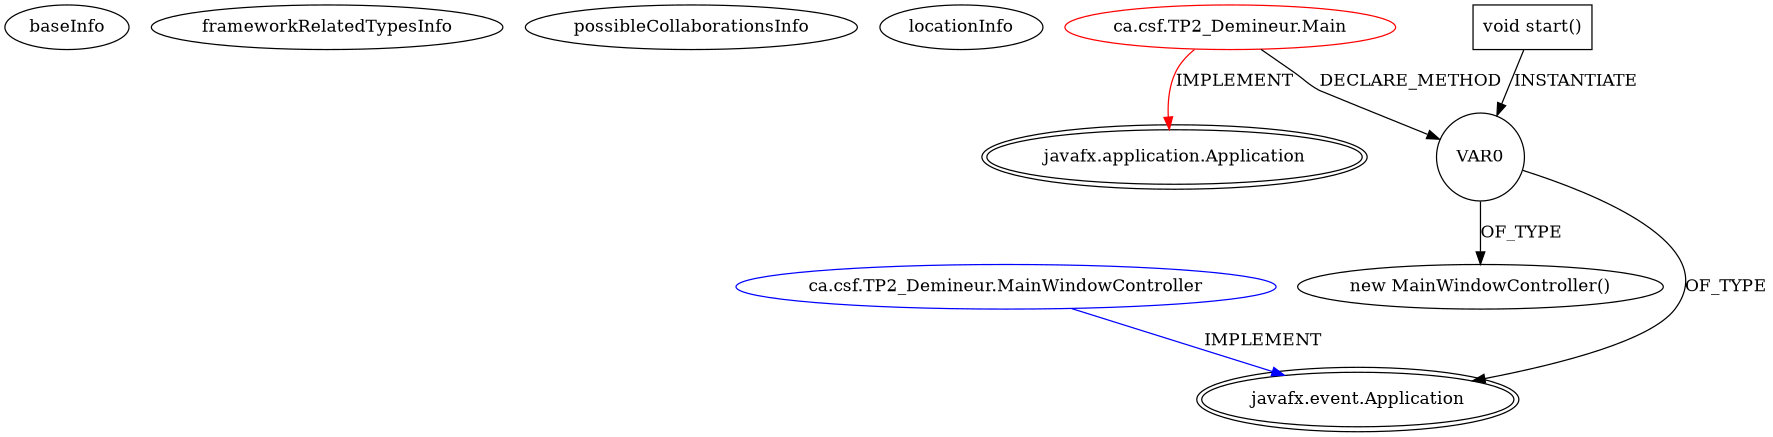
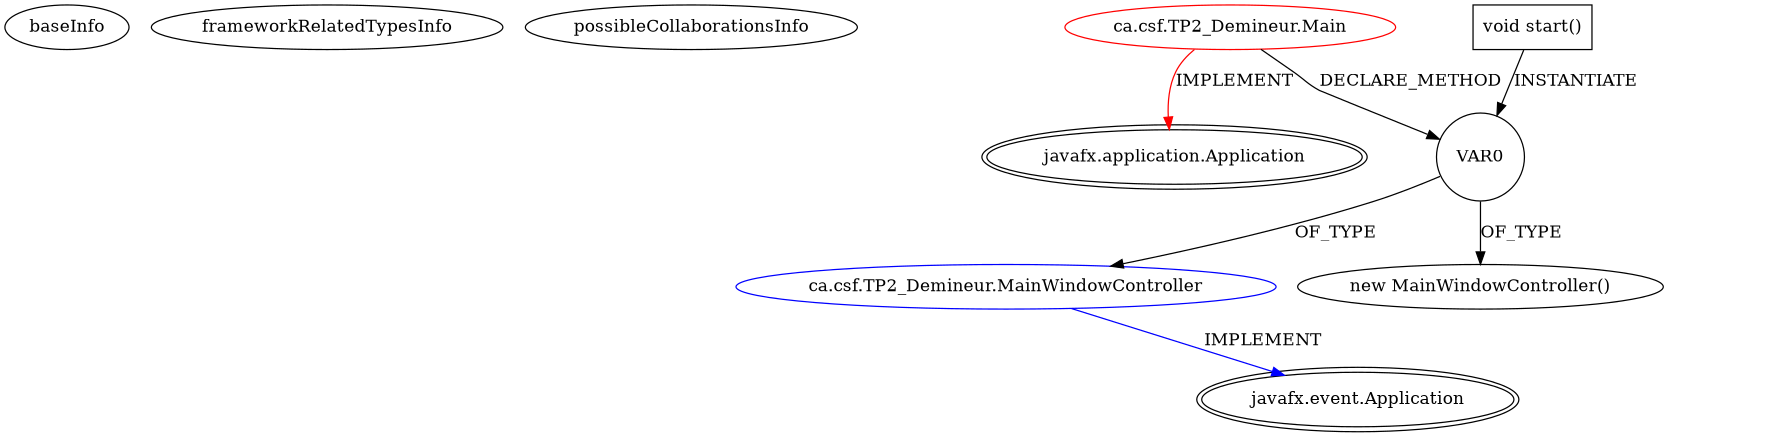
node "locationInfo": removed
edge "VAR0" -> "javafx.event.Application": now "VAR0" -> "ca.csf.TP2_Demineur.MainWindowController"
